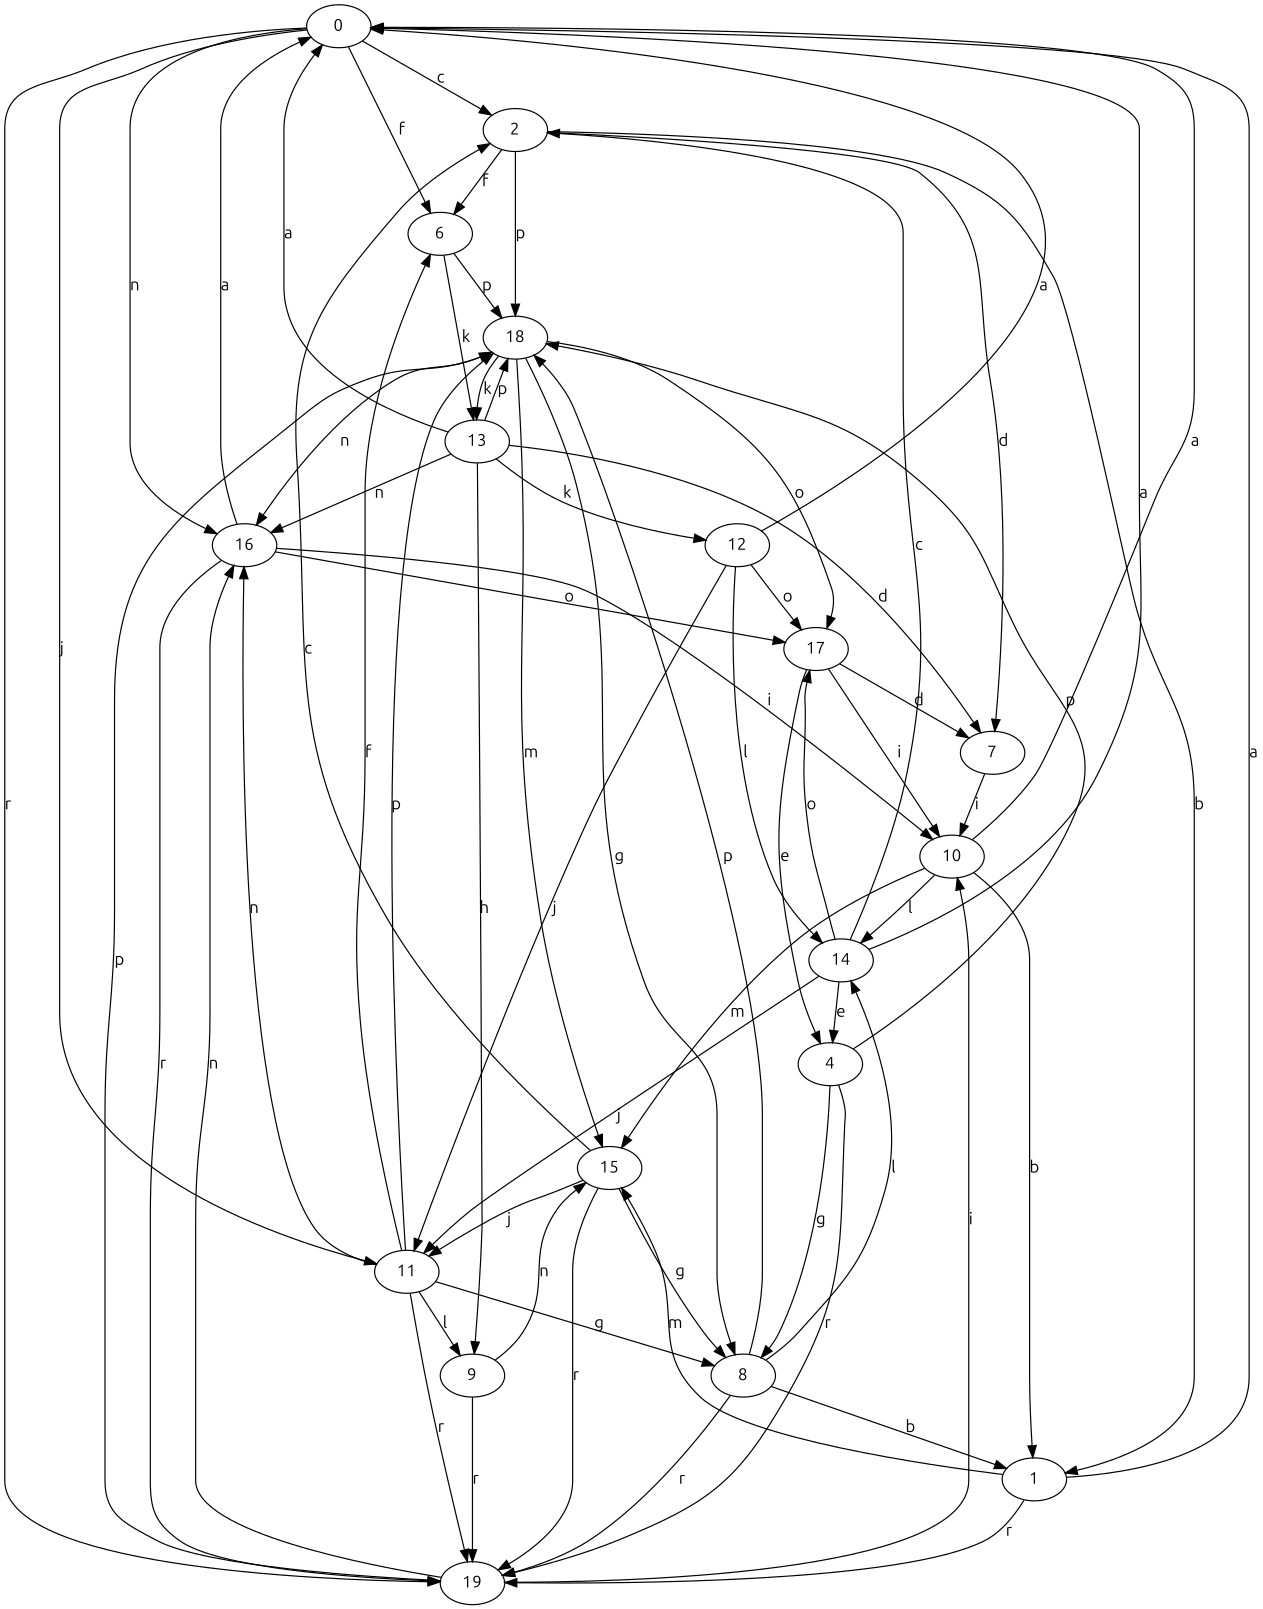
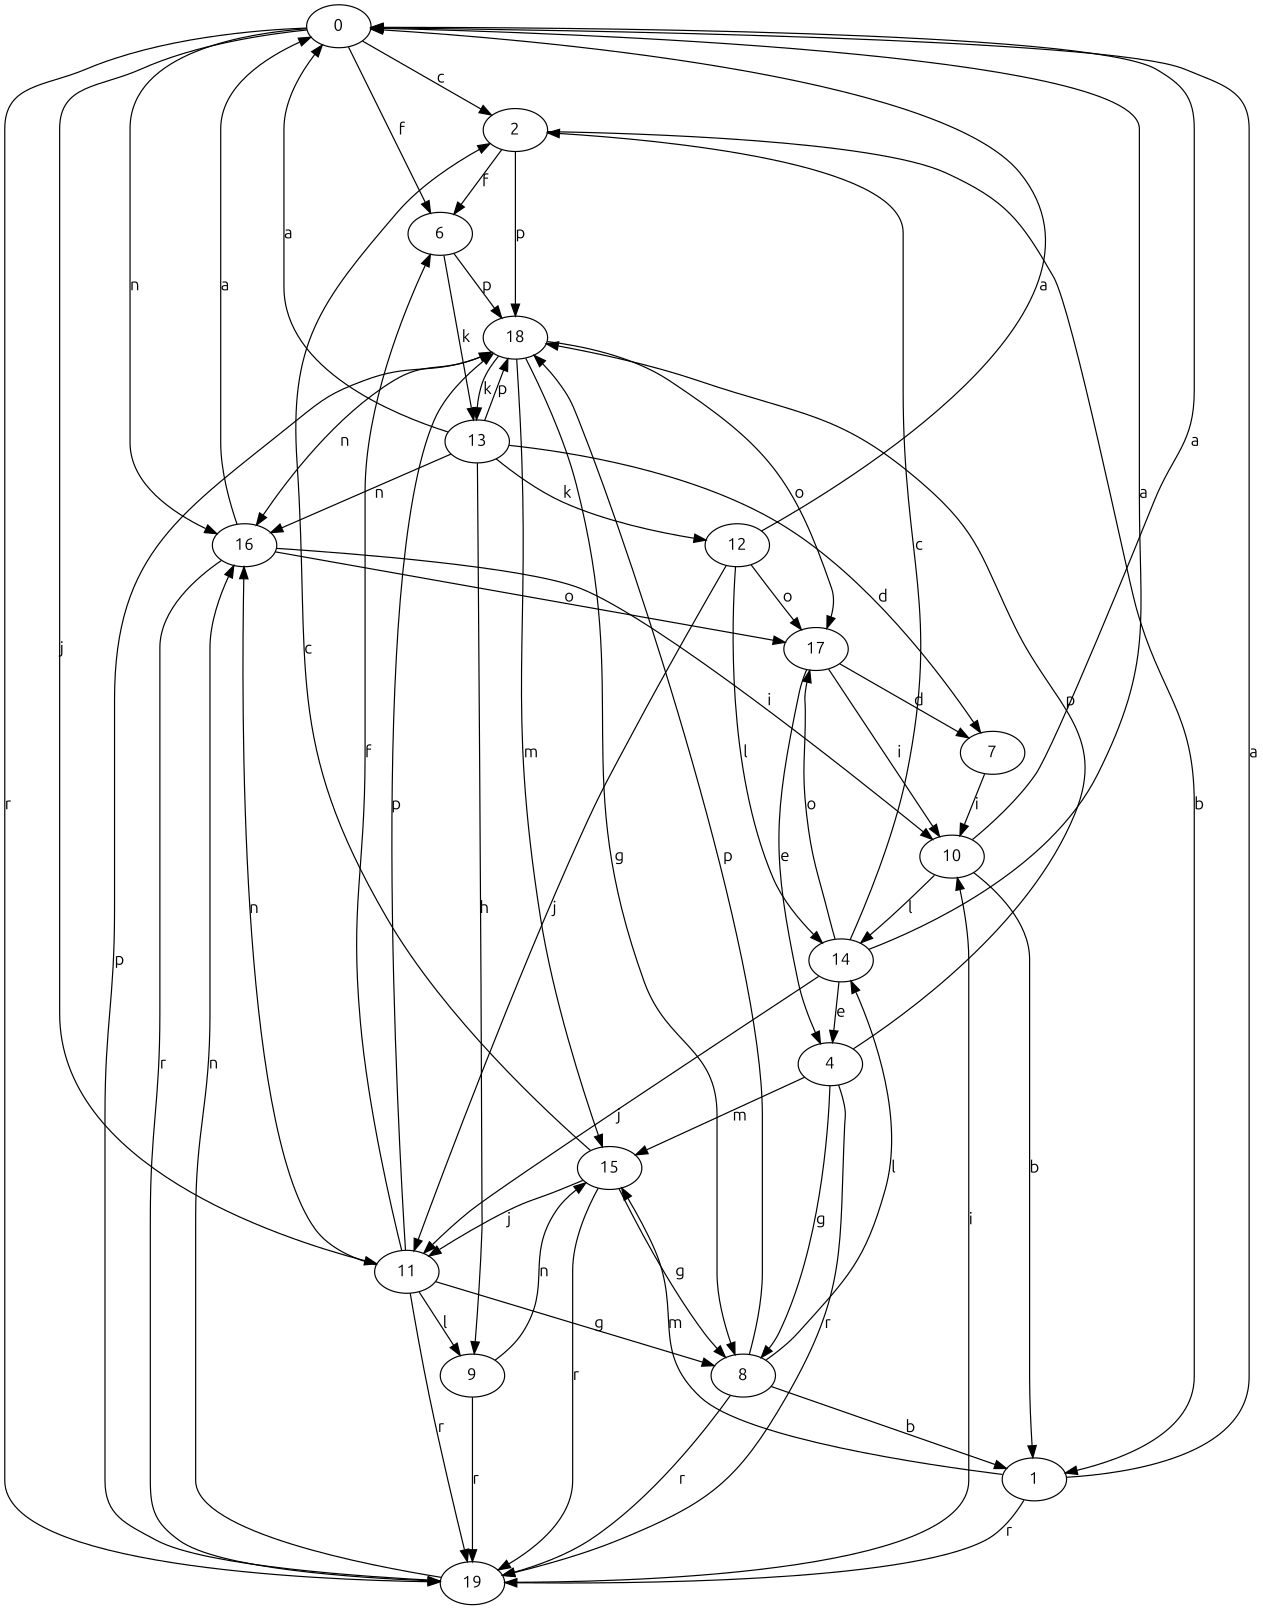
edge "2" -> "7": removed, label "d"
edge "10" -> "15": now "4" -> "15"
